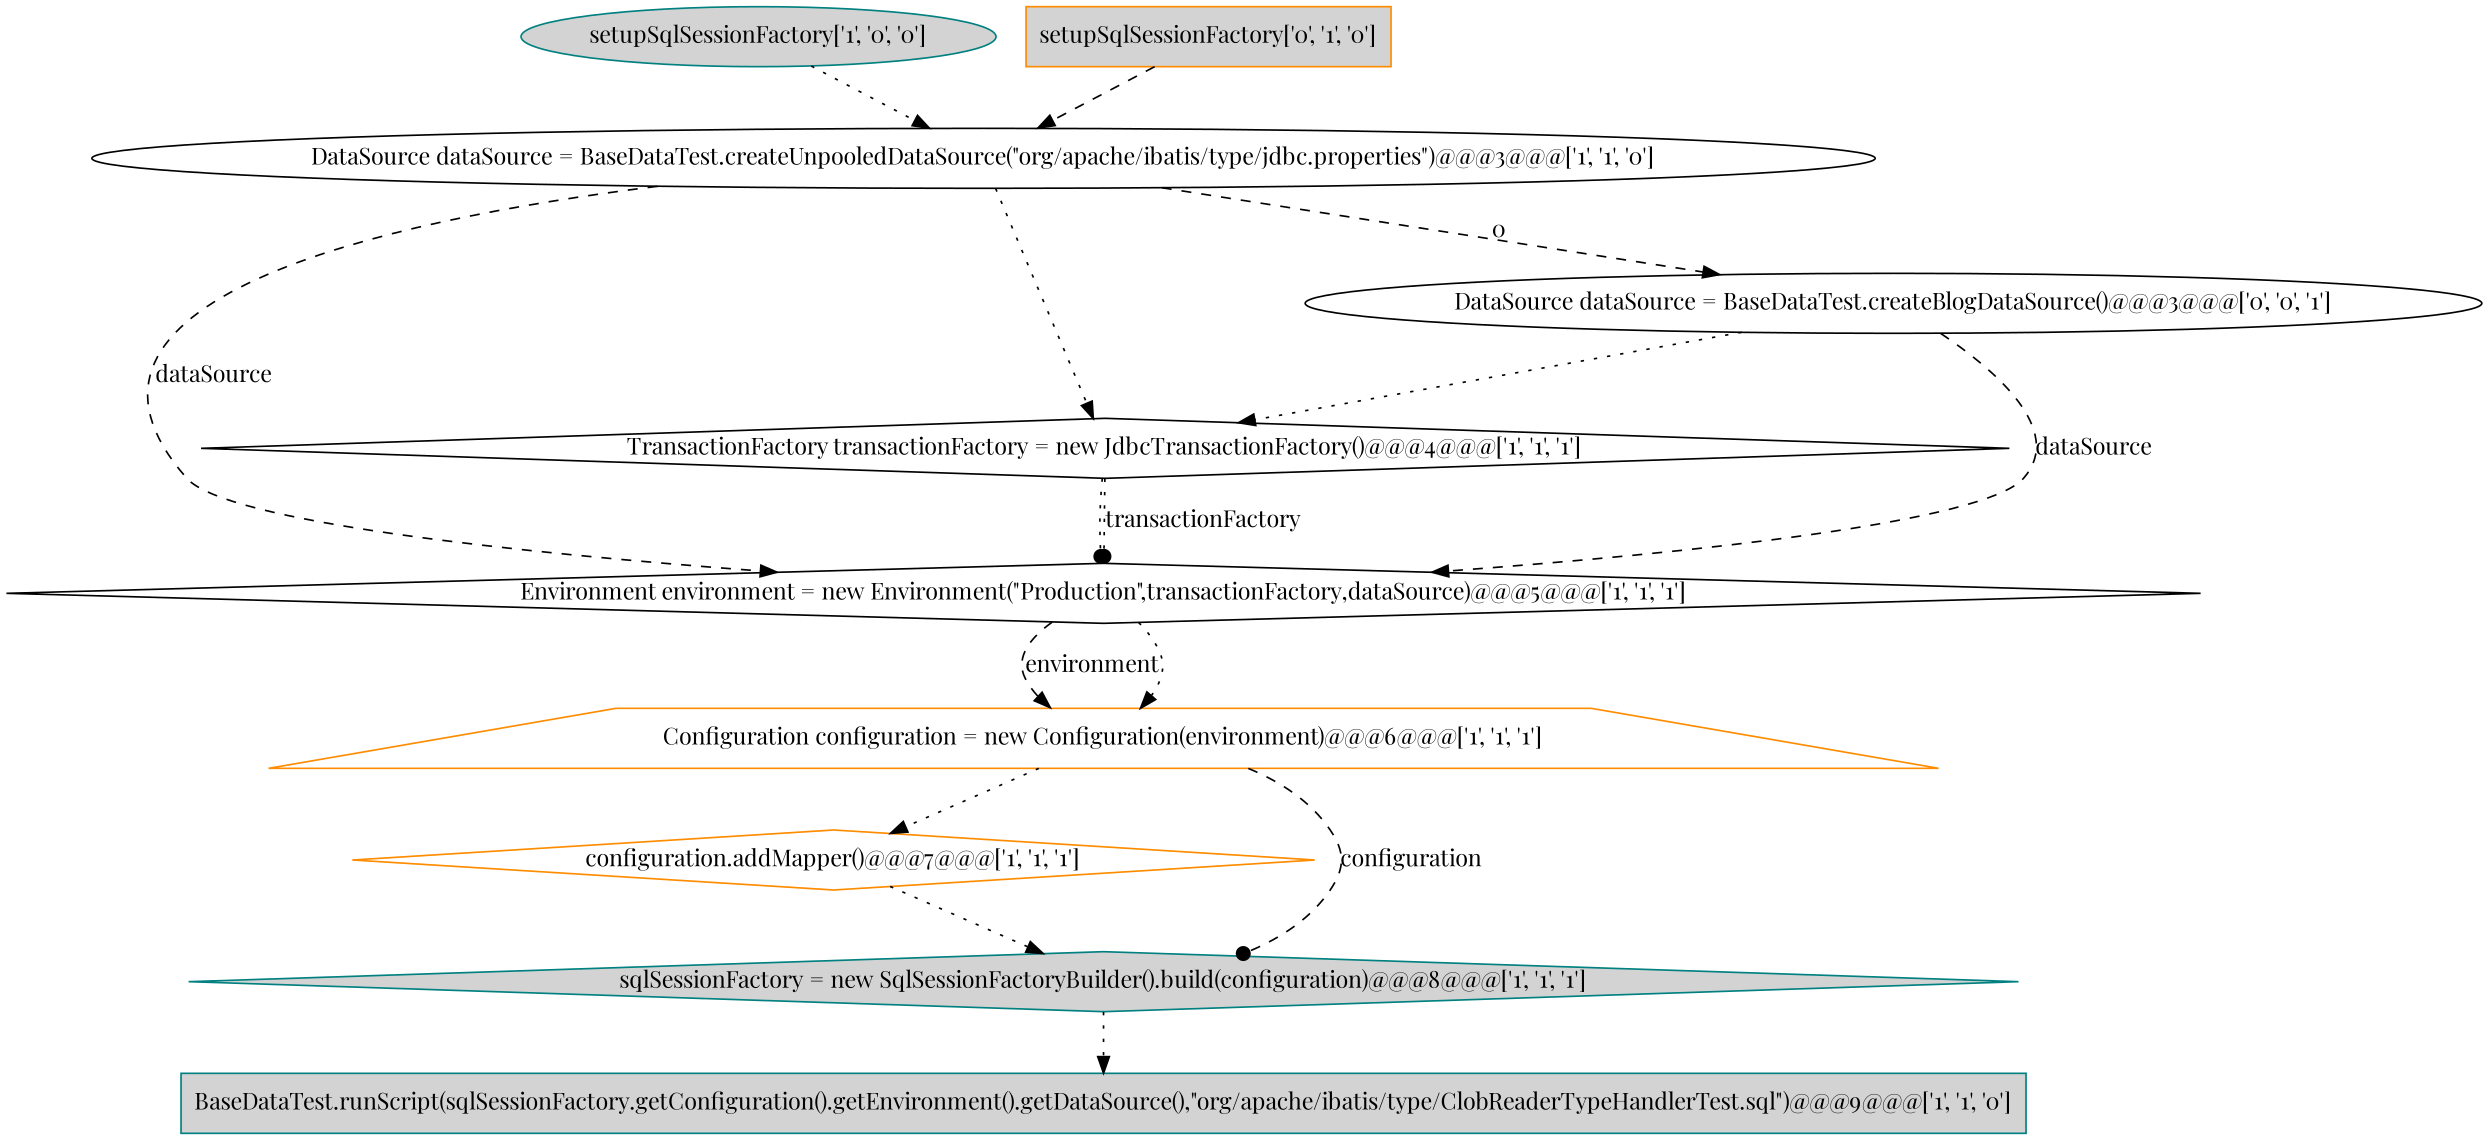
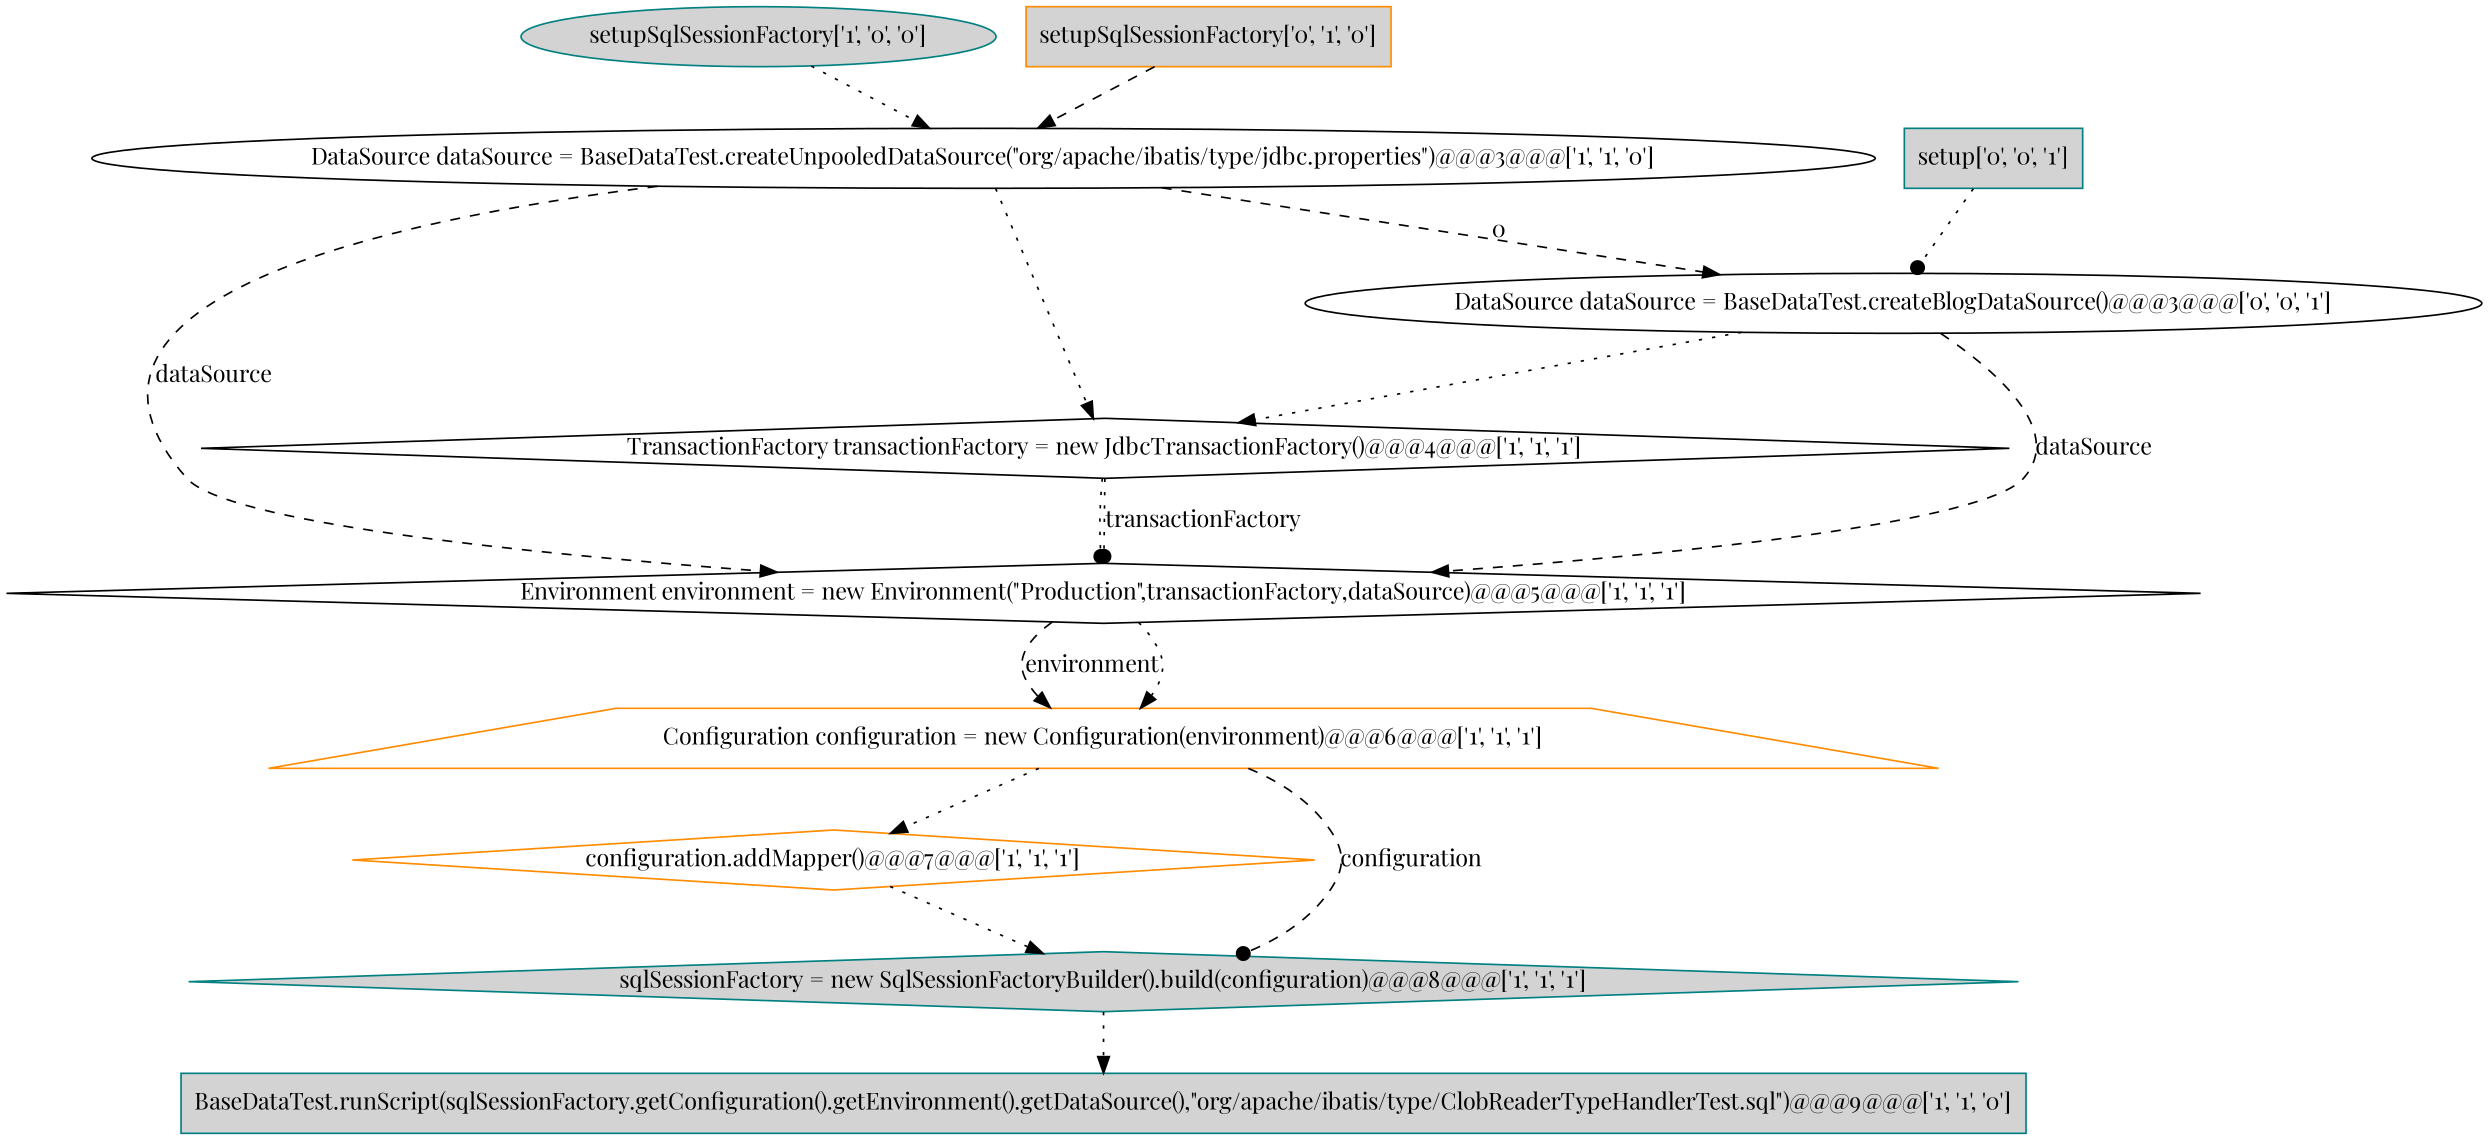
node "setup['0', '0', '1']": added
